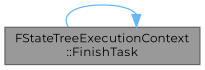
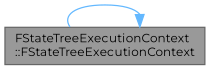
node "FStateTreeExecutionContext ::FinishTask": label "FStateTreeExecutionContext ::FinishTask" -> "FStateTreeExecutionContext ::FStateTreeExecutionContext"
